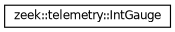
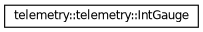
node "zeek::telemetry::IntGauge": label "zeek::telemetry::IntGauge" -> "telemetry::telemetry::IntGauge"
